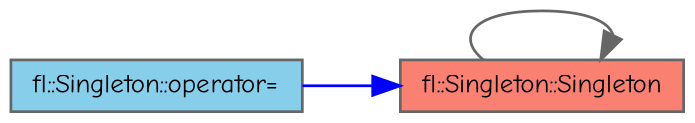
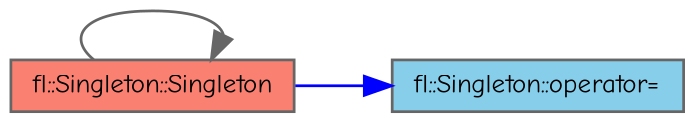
edge "fl::Singleton::operator=" -> "fl::Singleton::Singleton": reversed
